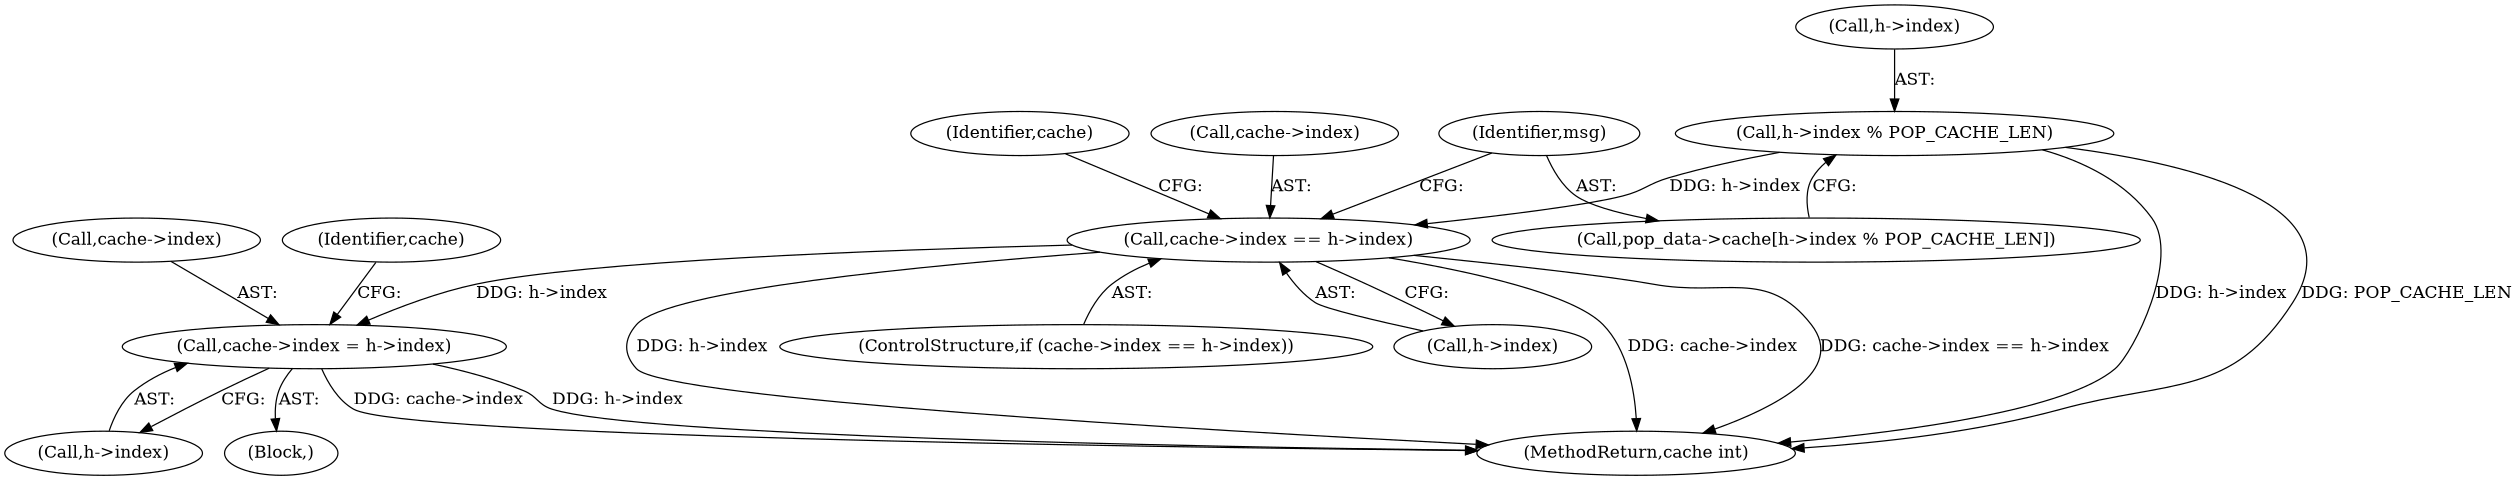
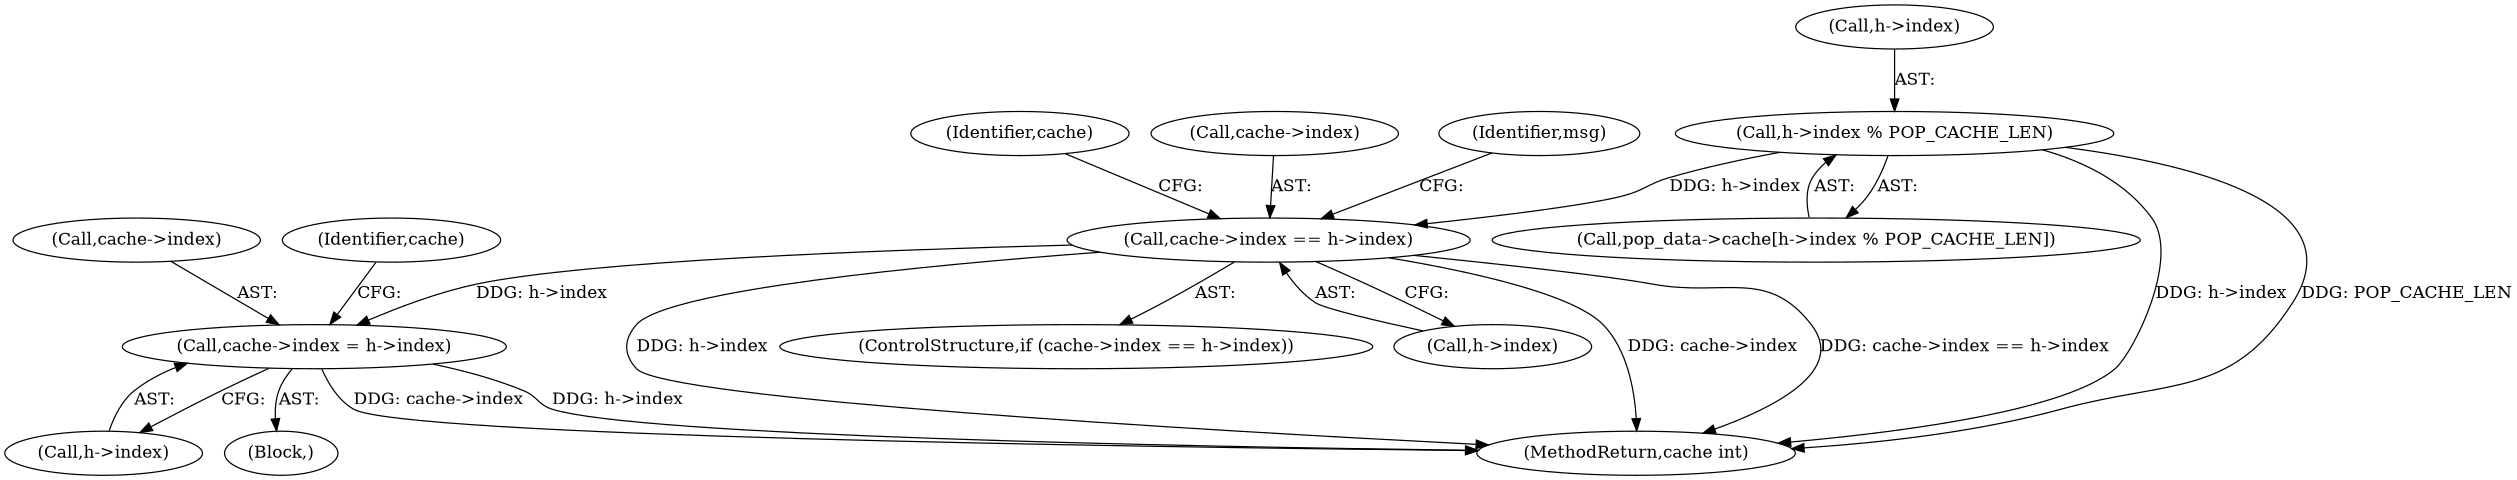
edge "(Call,pop_data->cache[h->index % POP_CACHE_LEN])" -> "(Call,h->index % POP_CACHE_LEN)": label "CFG: " -> "AST: "
edge "(Identifier,msg)" -> "(Call,pop_data->cache[h->index % POP_CACHE_LEN])": now "(Call,h->index % POP_CACHE_LEN)" -> "(Call,pop_data->cache[h->index % POP_CACHE_LEN])"
edge "(ControlStructure,if (cache->index == h->index))" -> "(Call,cache->index == h->index)": reversed
